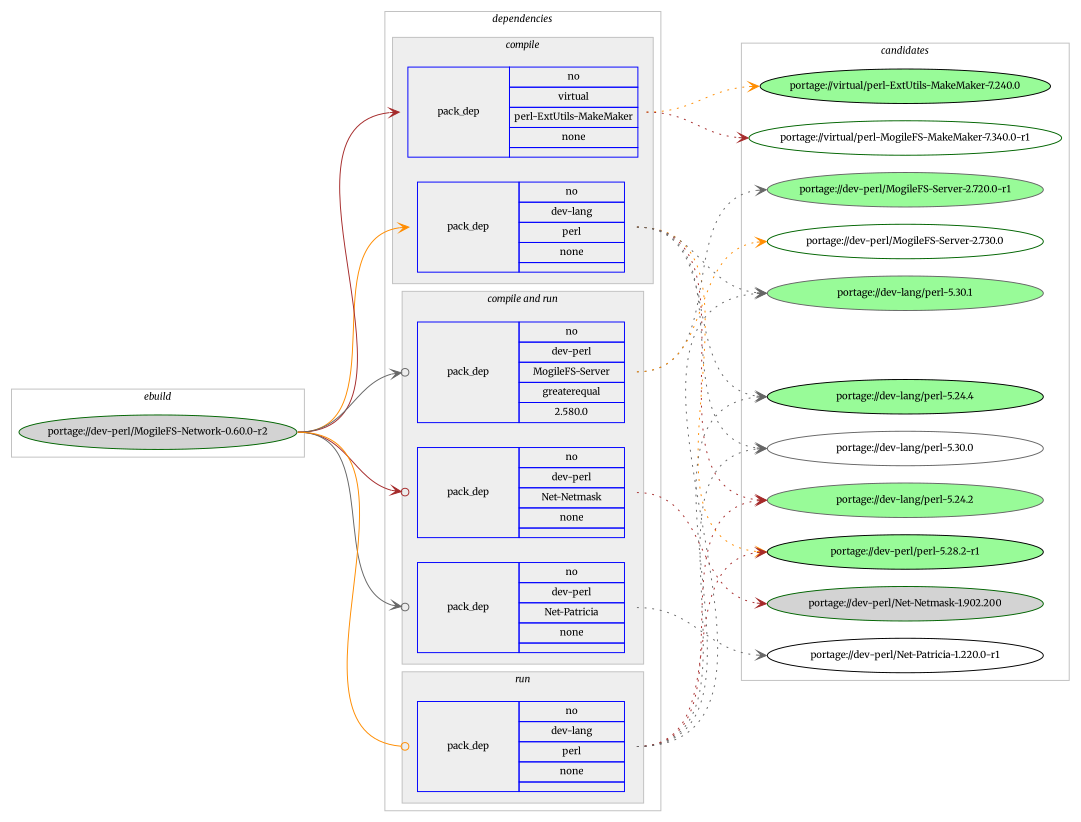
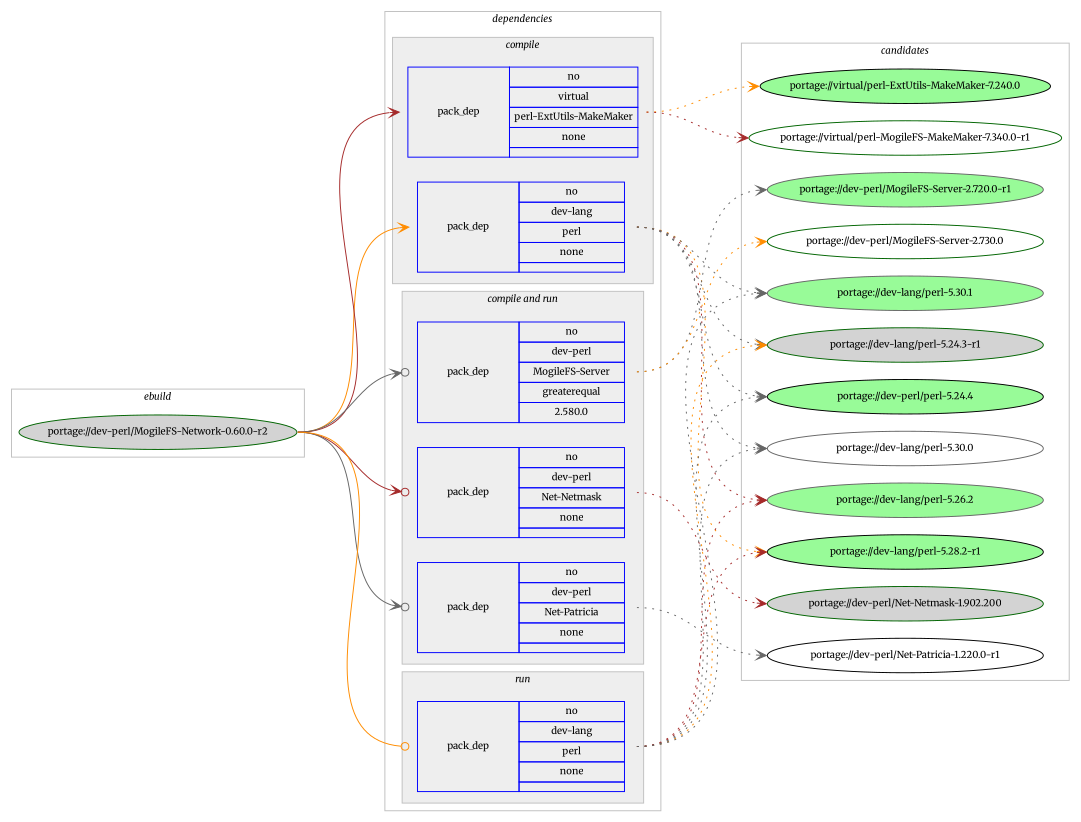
node "portage://dev-lang/perl-5.24.3-r1": added
node "portage://dev-lang/perl-5.24.4": label "portage://dev-lang/perl-5.24.4" -> "portage://dev-perl/perl-5.24.4"
node "portage://dev-lang/perl-5.24.2": label "portage://dev-lang/perl-5.24.2" -> "portage://dev-lang/perl-5.26.2"
node "portage://dev-perl/perl-5.28.2-r1": label "portage://dev-perl/perl-5.28.2-r1" -> "portage://dev-lang/perl-5.28.2-r1"
